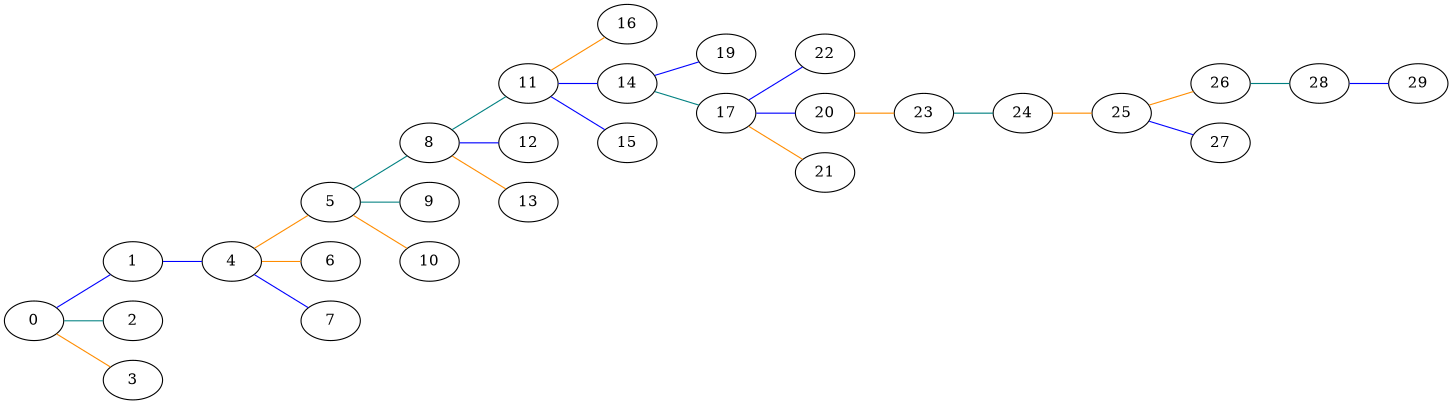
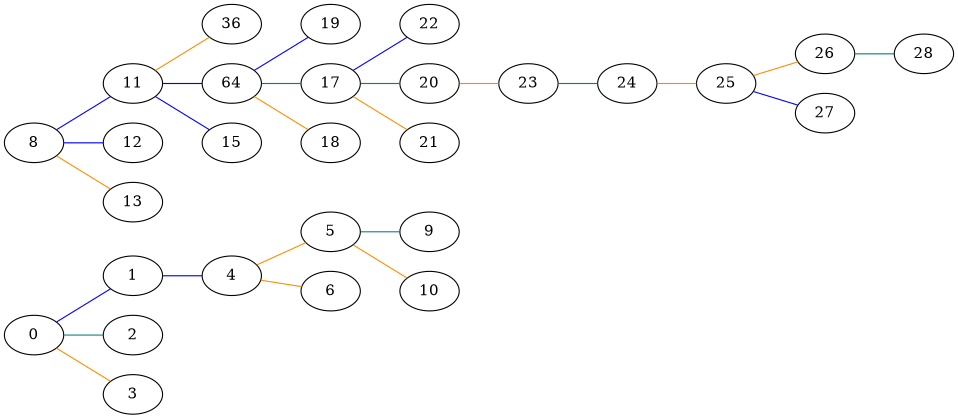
node "16": label "16" -> "36"
node "14": label "14" -> "64"
node "29": removed
edge "11" -- "8": color teal -> blue
edge "17" -- "20": color blue -> teal
node "18": added
edge "8" -- "5": removed
node "7": removed
